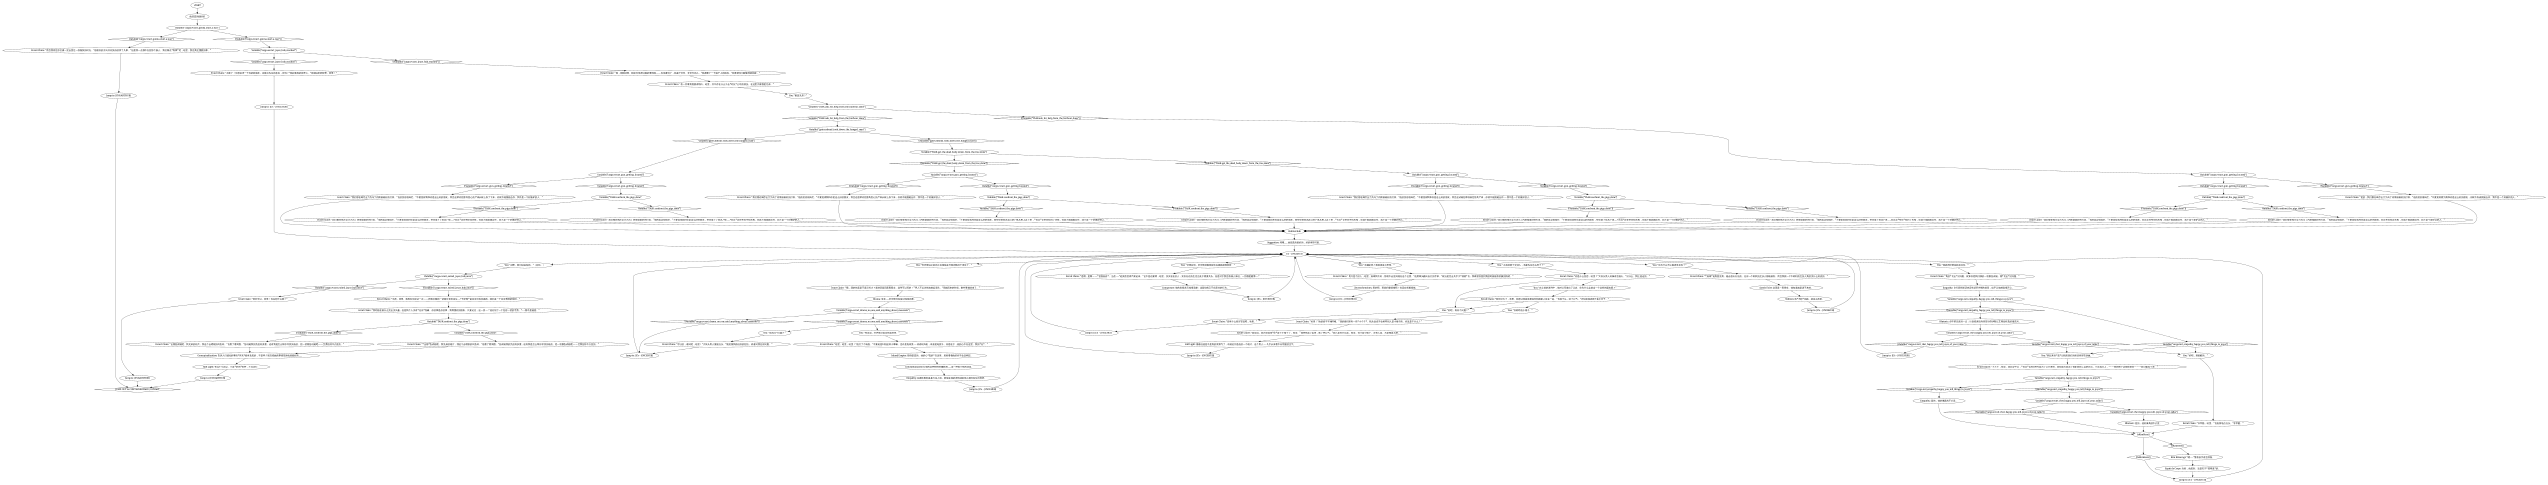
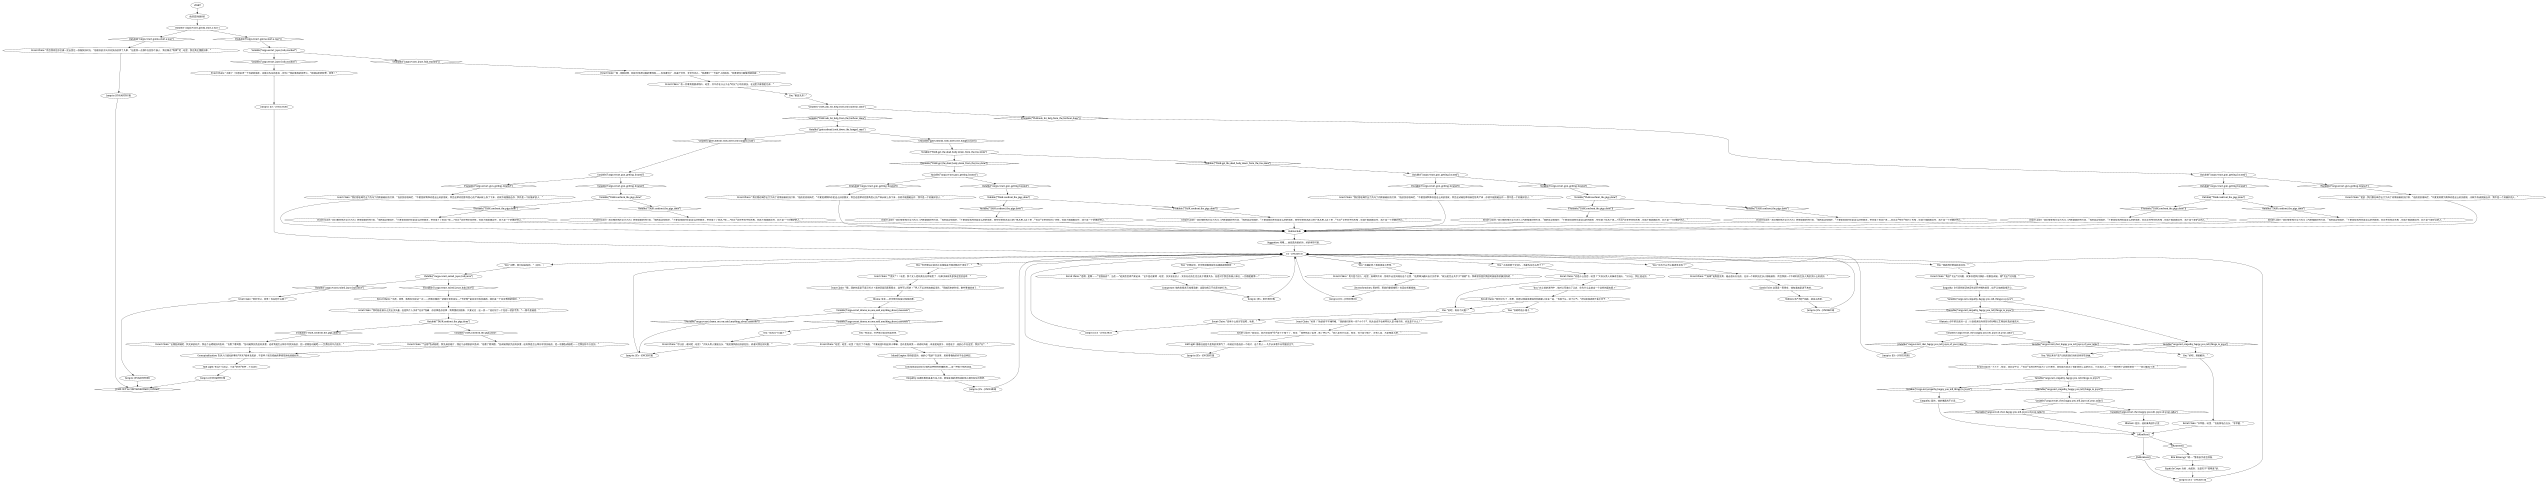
node "Evrart Claire: “*消失*？！哈里，那个女人把炖菜忘在烤箱里了，结果没来得及参加这里的选举。”": added
